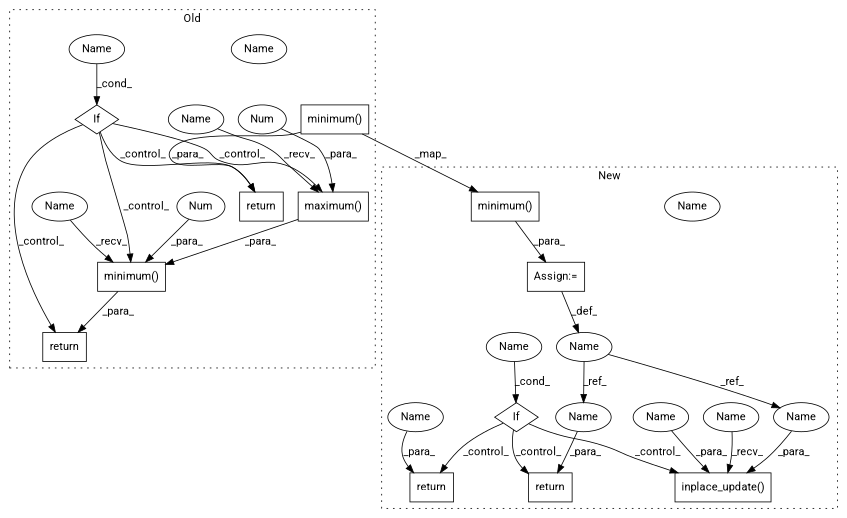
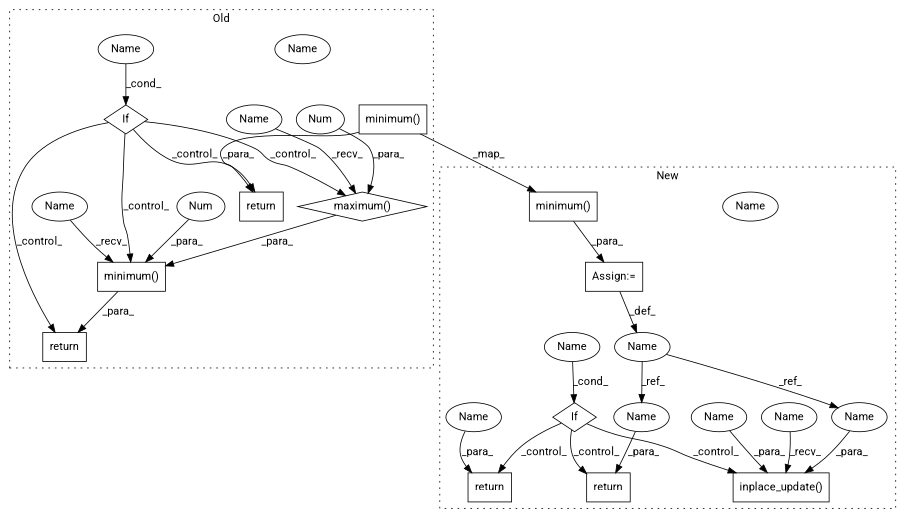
node "maximum()": shape box -> diamond
